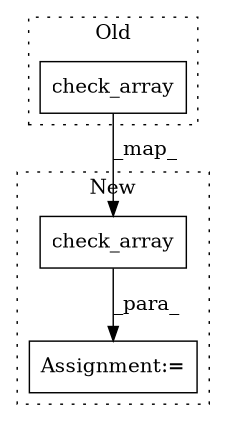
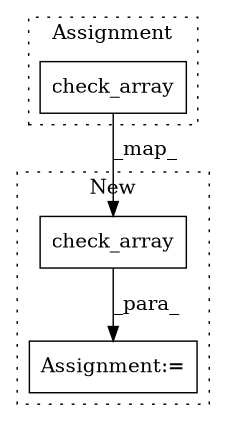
cluster "Old": label "Old" -> "Assignment"
